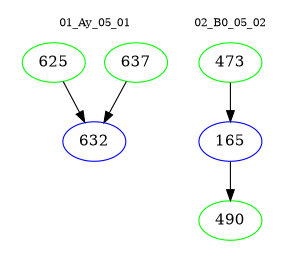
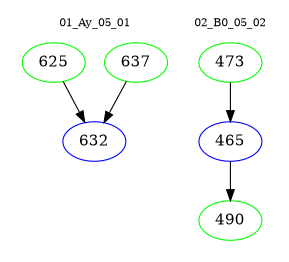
node "165": label "165" -> "465"
